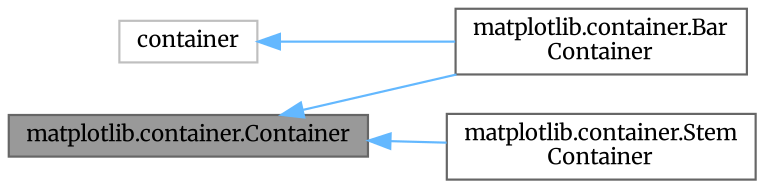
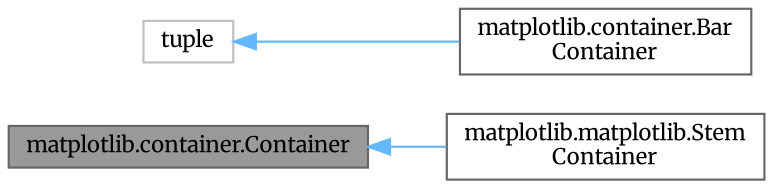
node "container": label "container" -> "tuple"
edge "matplotlib.container.Bar Container" -> "matplotlib.container.Container": removed
node "matplotlib.container.Stem Container": label "matplotlib.container.Stem Container" -> "matplotlib.matplotlib.Stem Container"
